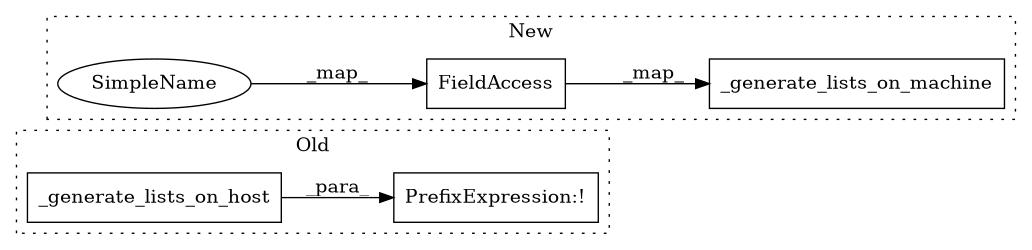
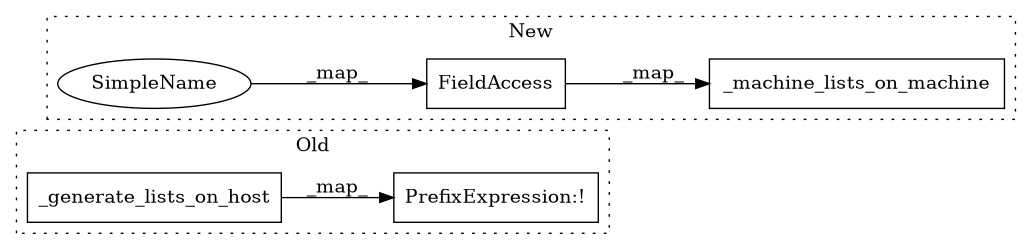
node "_generate_lists_on_machine": label "_generate_lists_on_machine" -> "_machine_lists_on_machine"
edge "_generate_lists_on_host" -> "PrefixExpression:!": label "_para_" -> "_map_"
